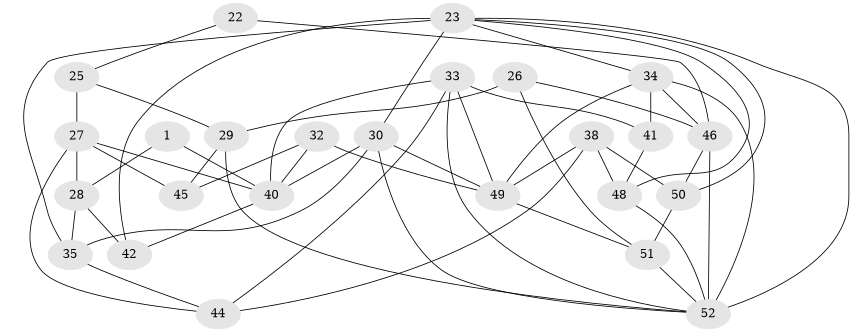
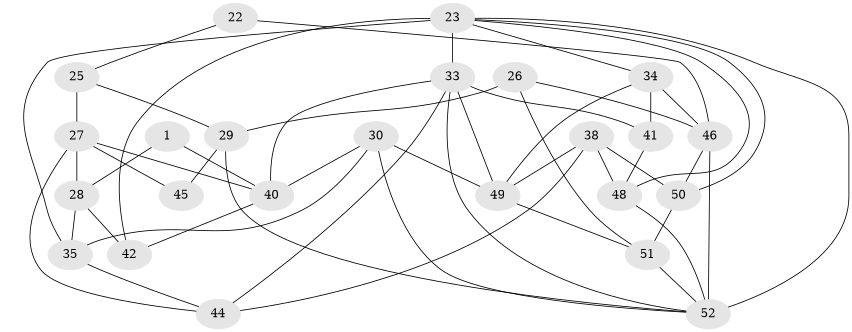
edge "23" -- "30": now "23" -- "33"
node "32": removed
edge "34" -- "52": removed
